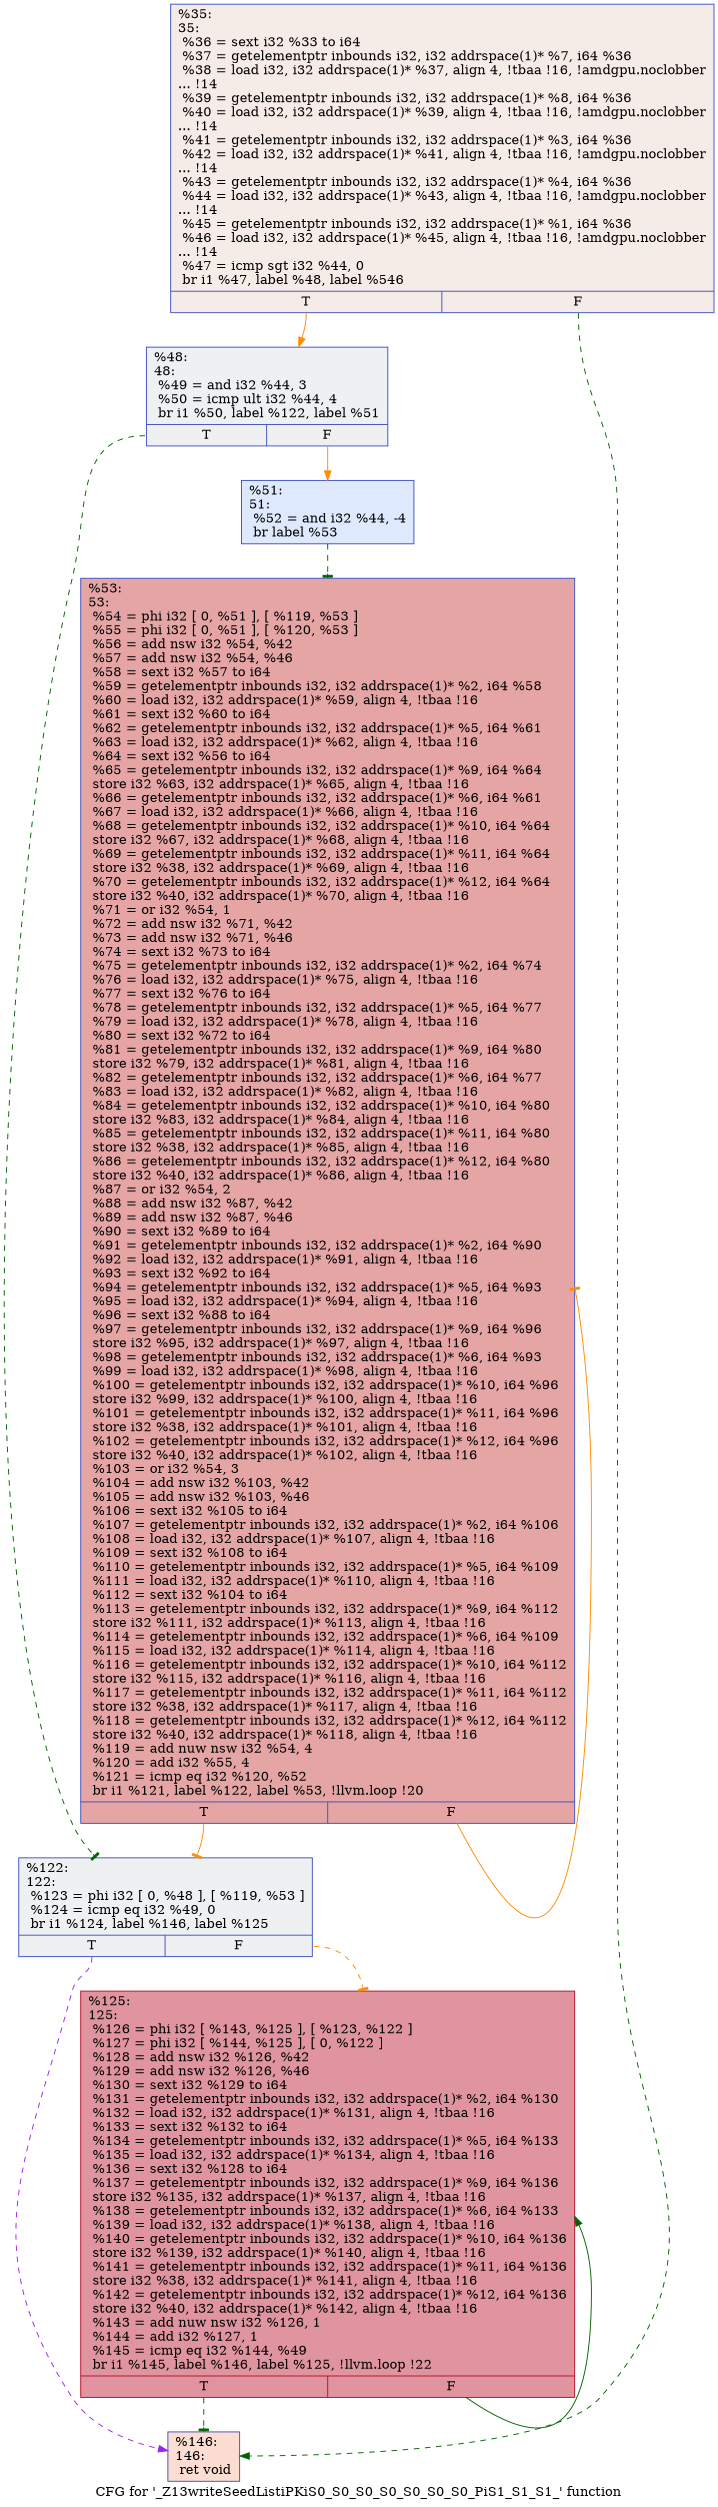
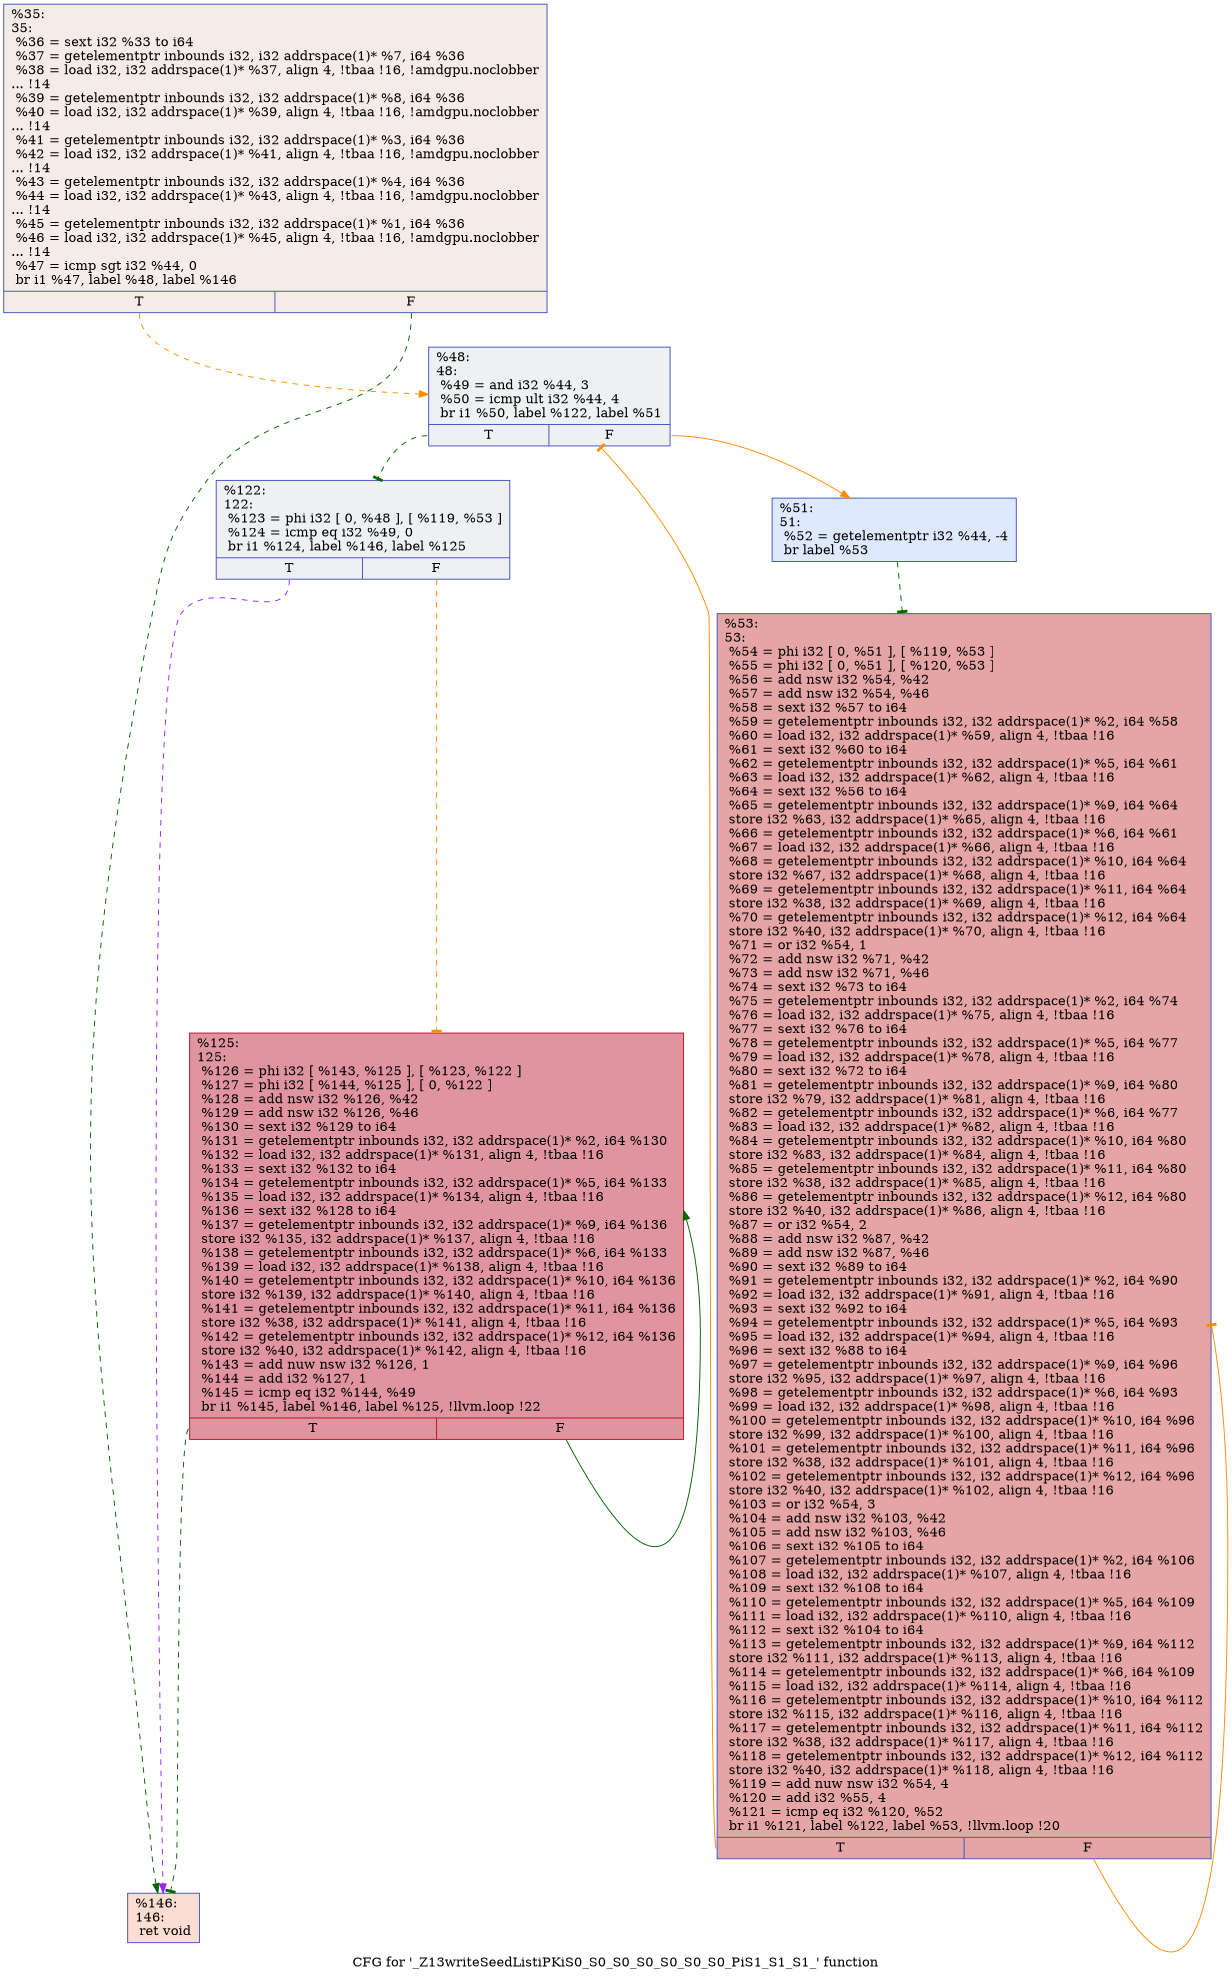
node "%35:": text "br i1 %47, label %48, label %546" -> "br i1 %47, label %48, label %146"
edge "%35:" -> "%48:": style solid -> dashed
node "%51:": text "%52 = and i32 %44, -4" -> "%52 = getelementptr i32 %44, -4"
edge "%53:" -> "%122:": now "%53:" -> "%48:"
